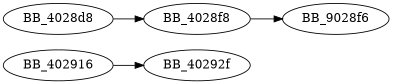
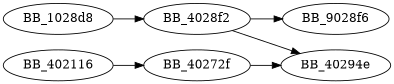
node "BB_4028d8": label "BB_4028d8" -> "BB_1028d8"
node "BB_4028f8": label "BB_4028f8" -> "BB_4028f2"
node "BB_402916": label "BB_402916" -> "BB_402116"
node "BB_40292f": label "BB_40292f" -> "BB_40272f"
node "BB_40294e": added
